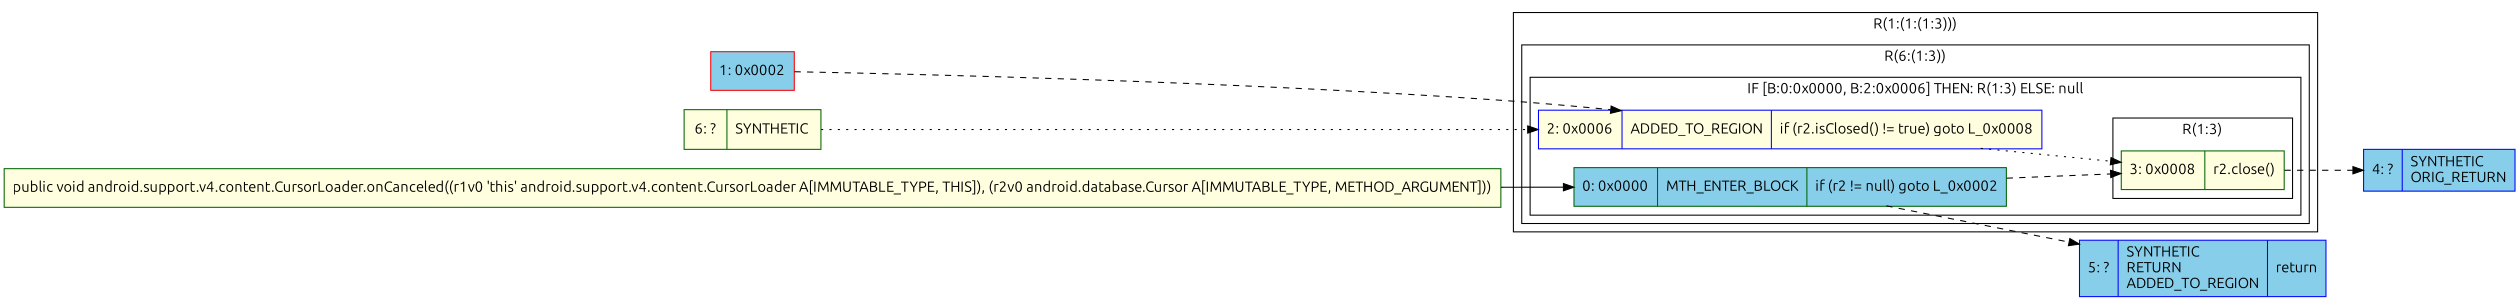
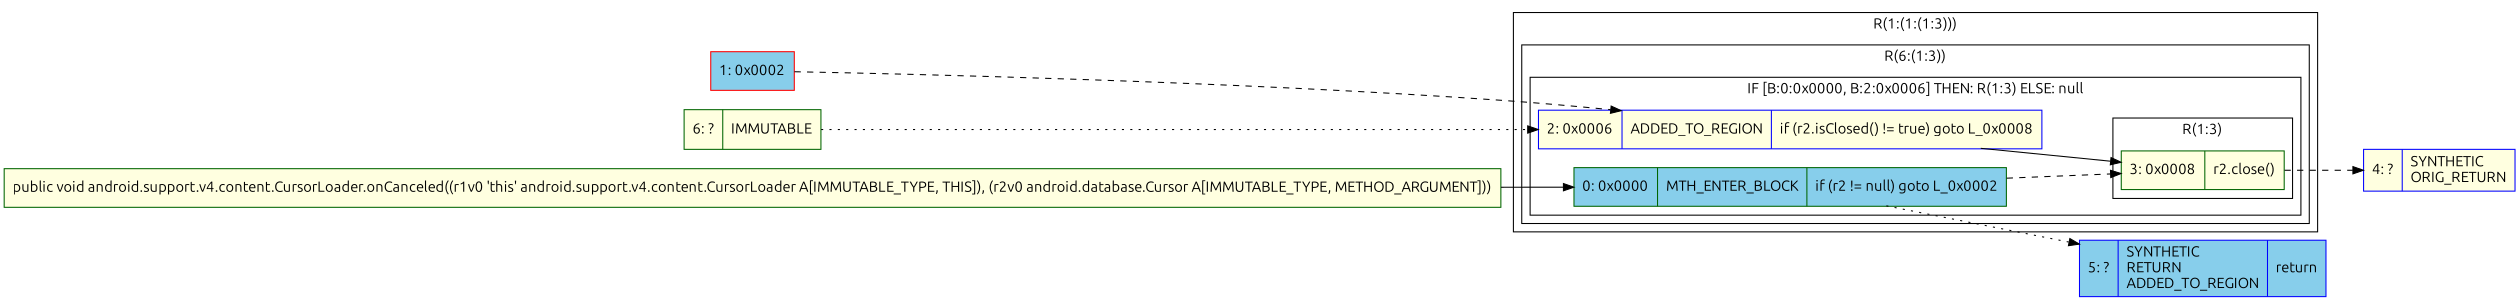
node "6: ?": text "SYNTHETIC" -> "IMMUTABLE"
edge "2: 0x0006" -> "3: 0x0008": style dotted -> solid
node "4: ?": fillcolor skyblue -> lightyellow
edge "0: 0x0000" -> "5: ?": style dashed -> dotted
